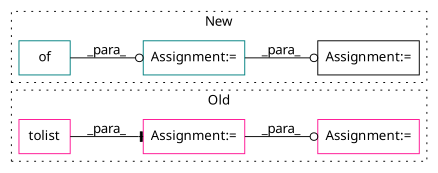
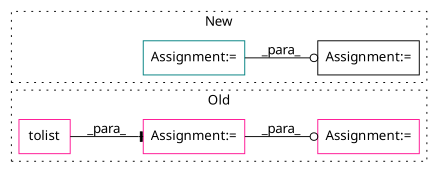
node "of": removed
